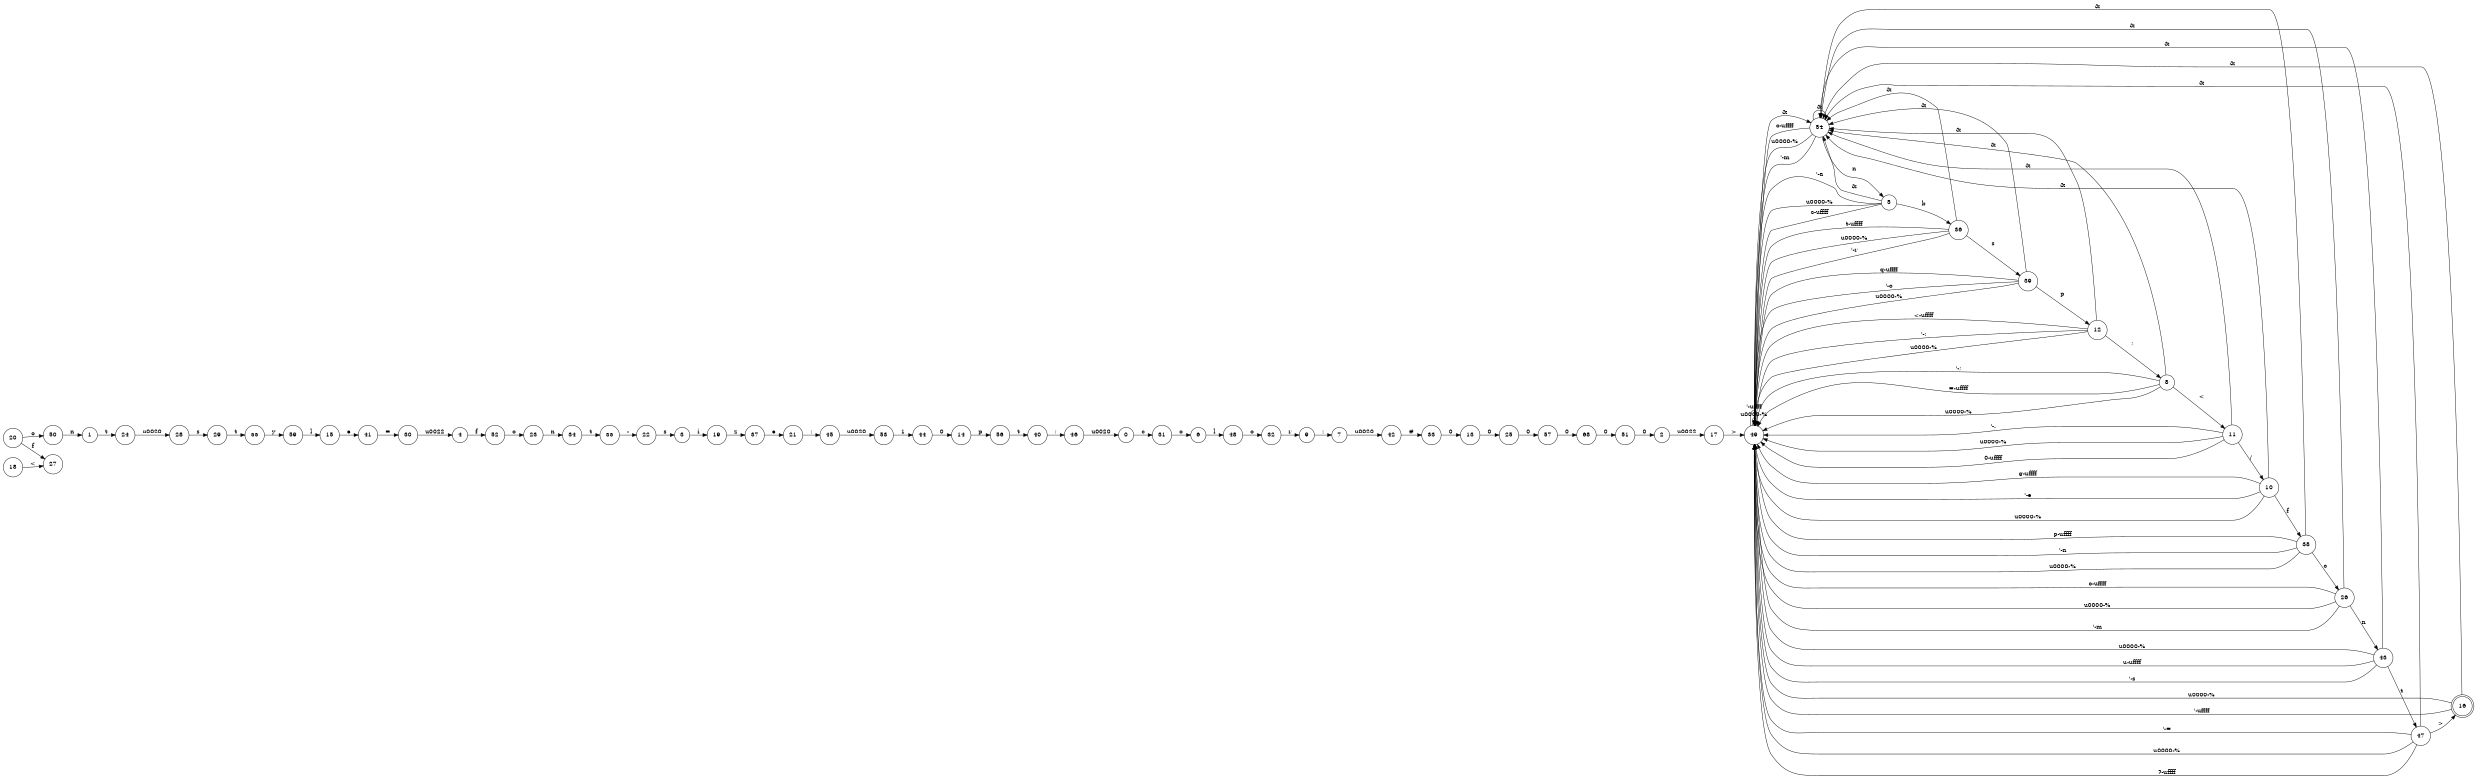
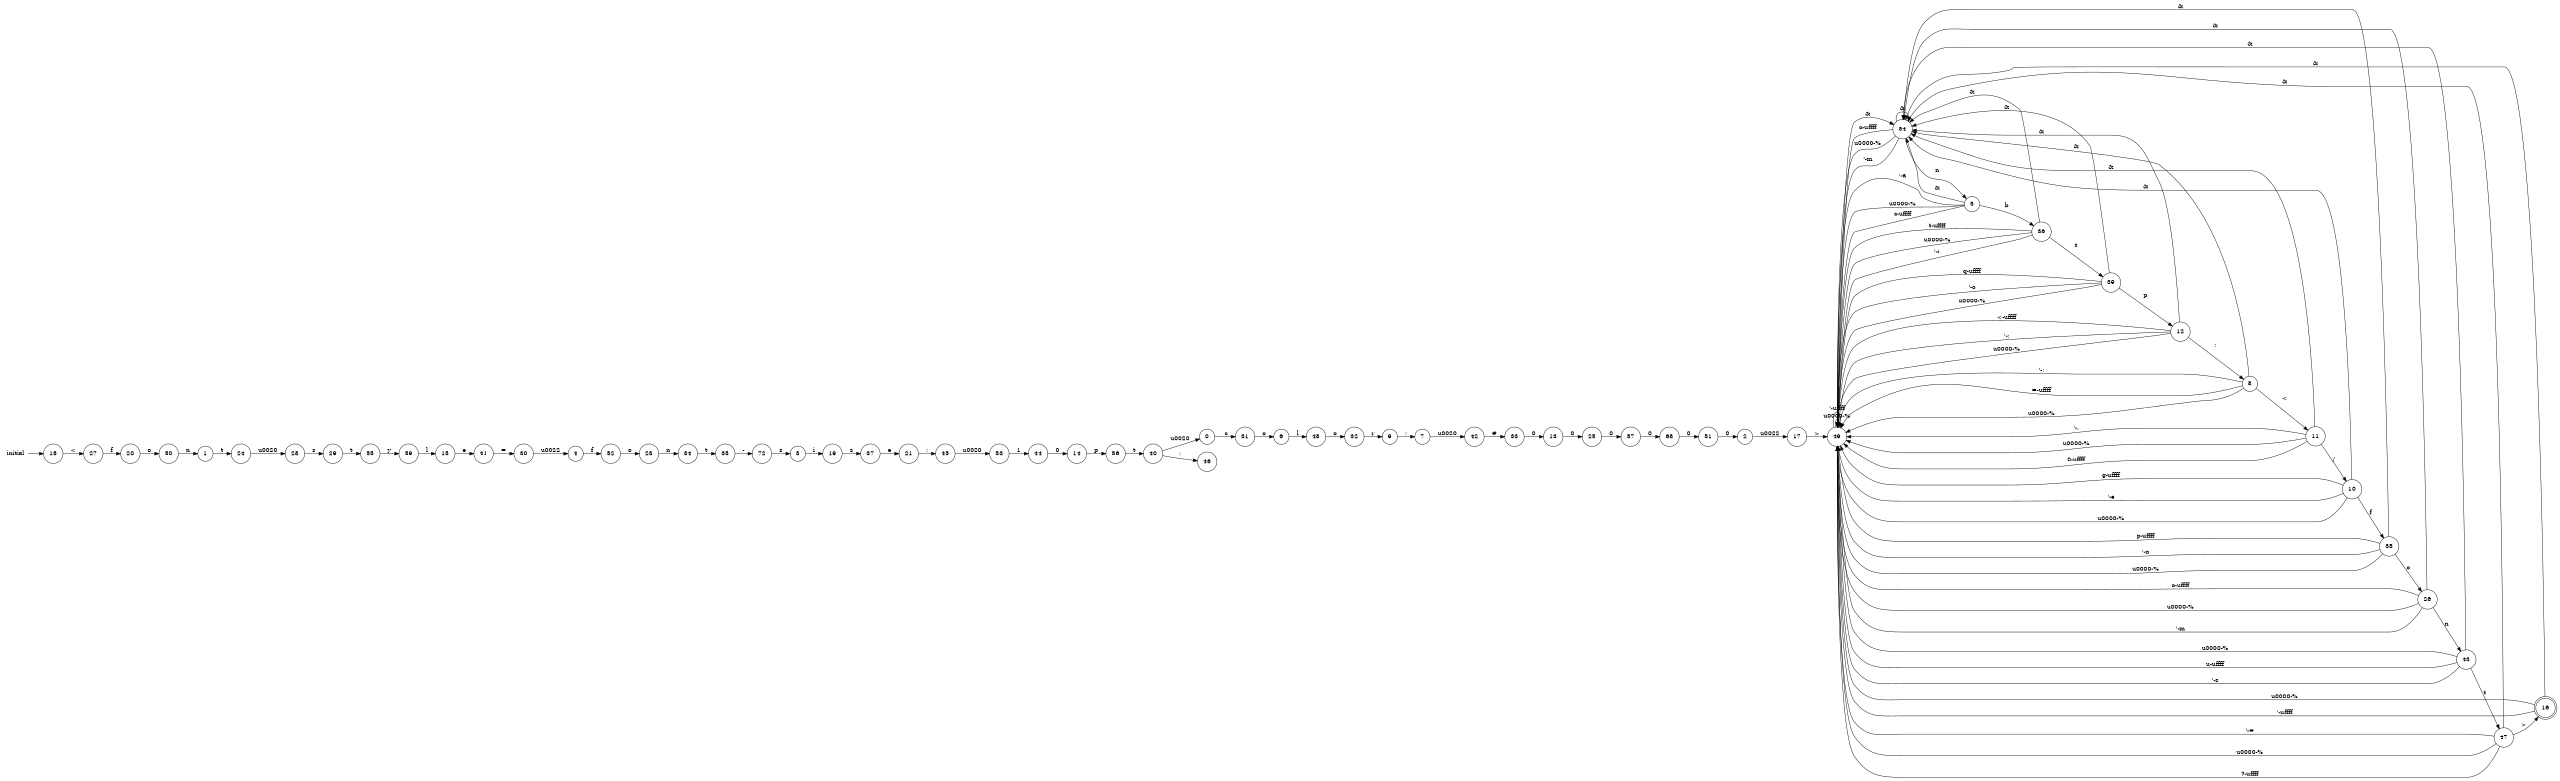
node "22": label "22" -> "72"
edge "46" -> "0": now "40" -> "0"
edge "20" -> "27": reversed
node "initial": added
